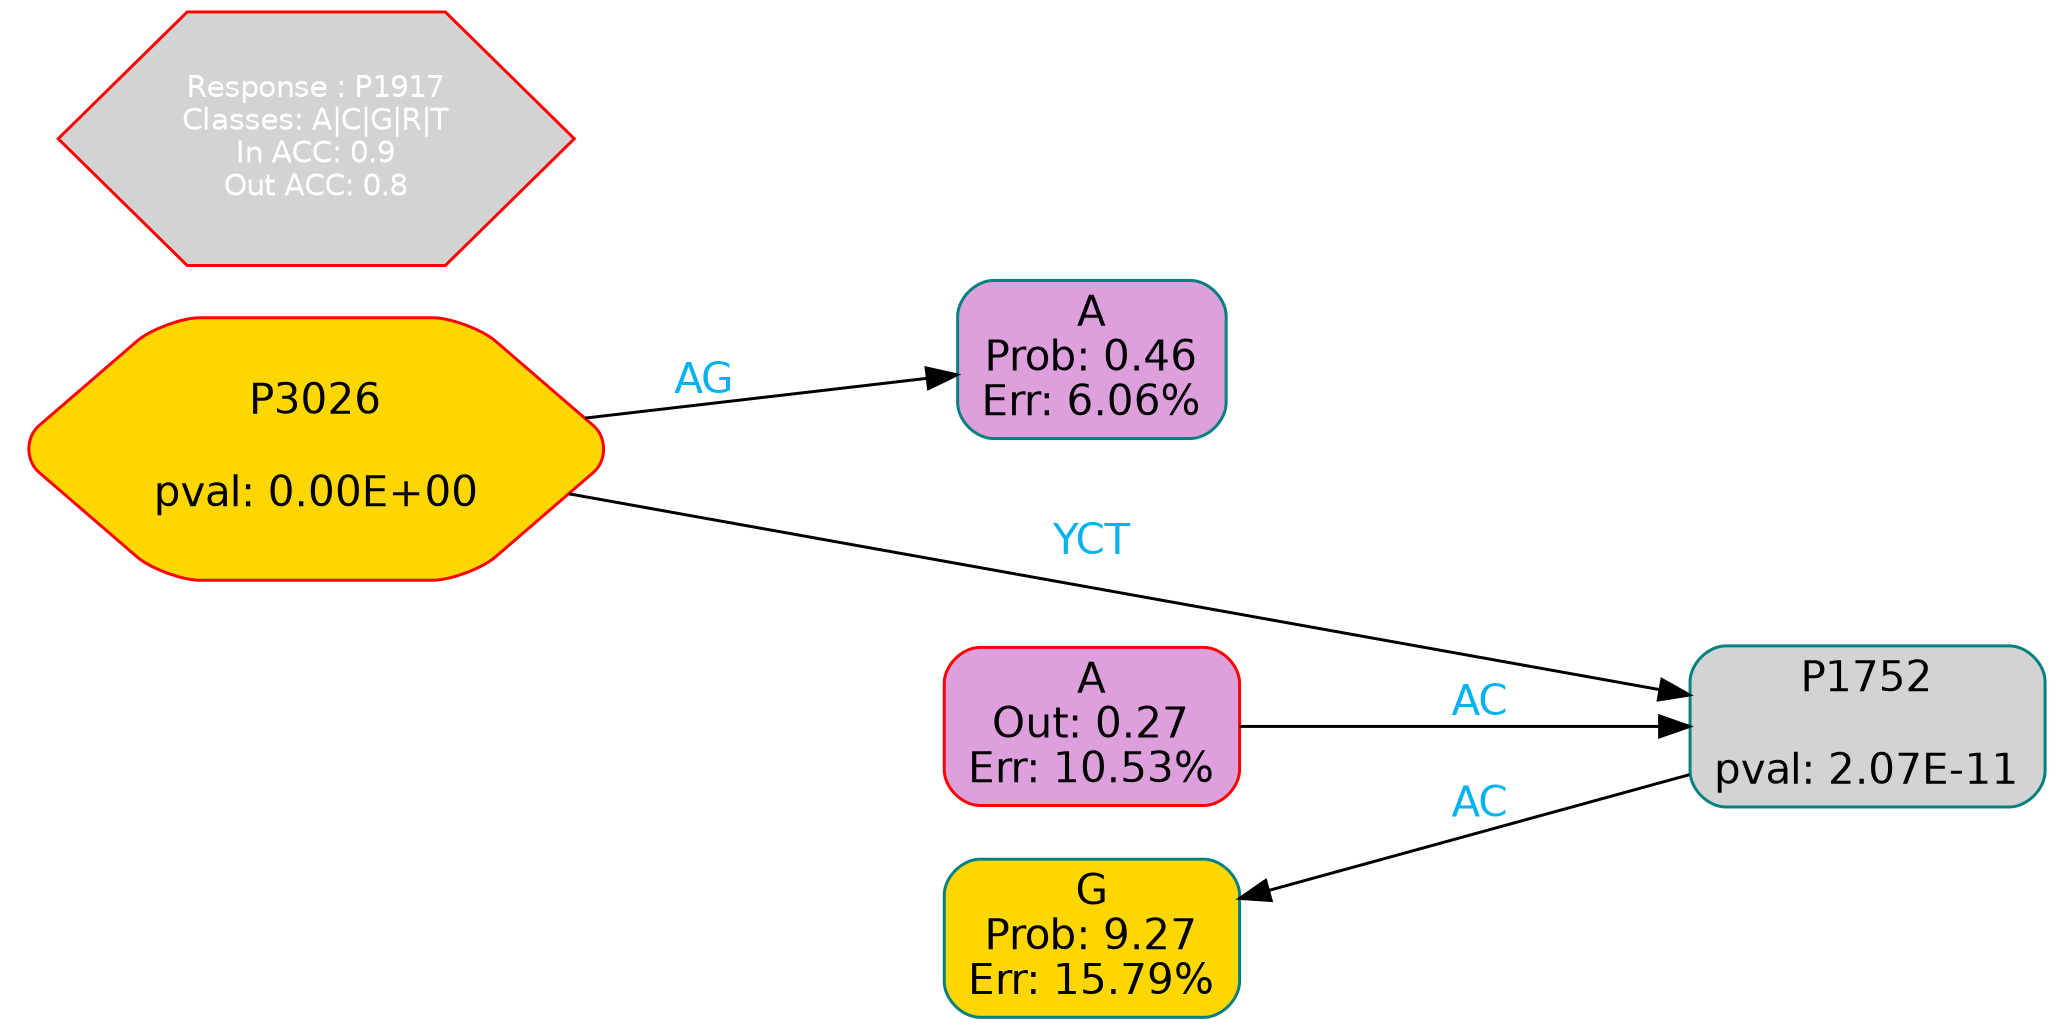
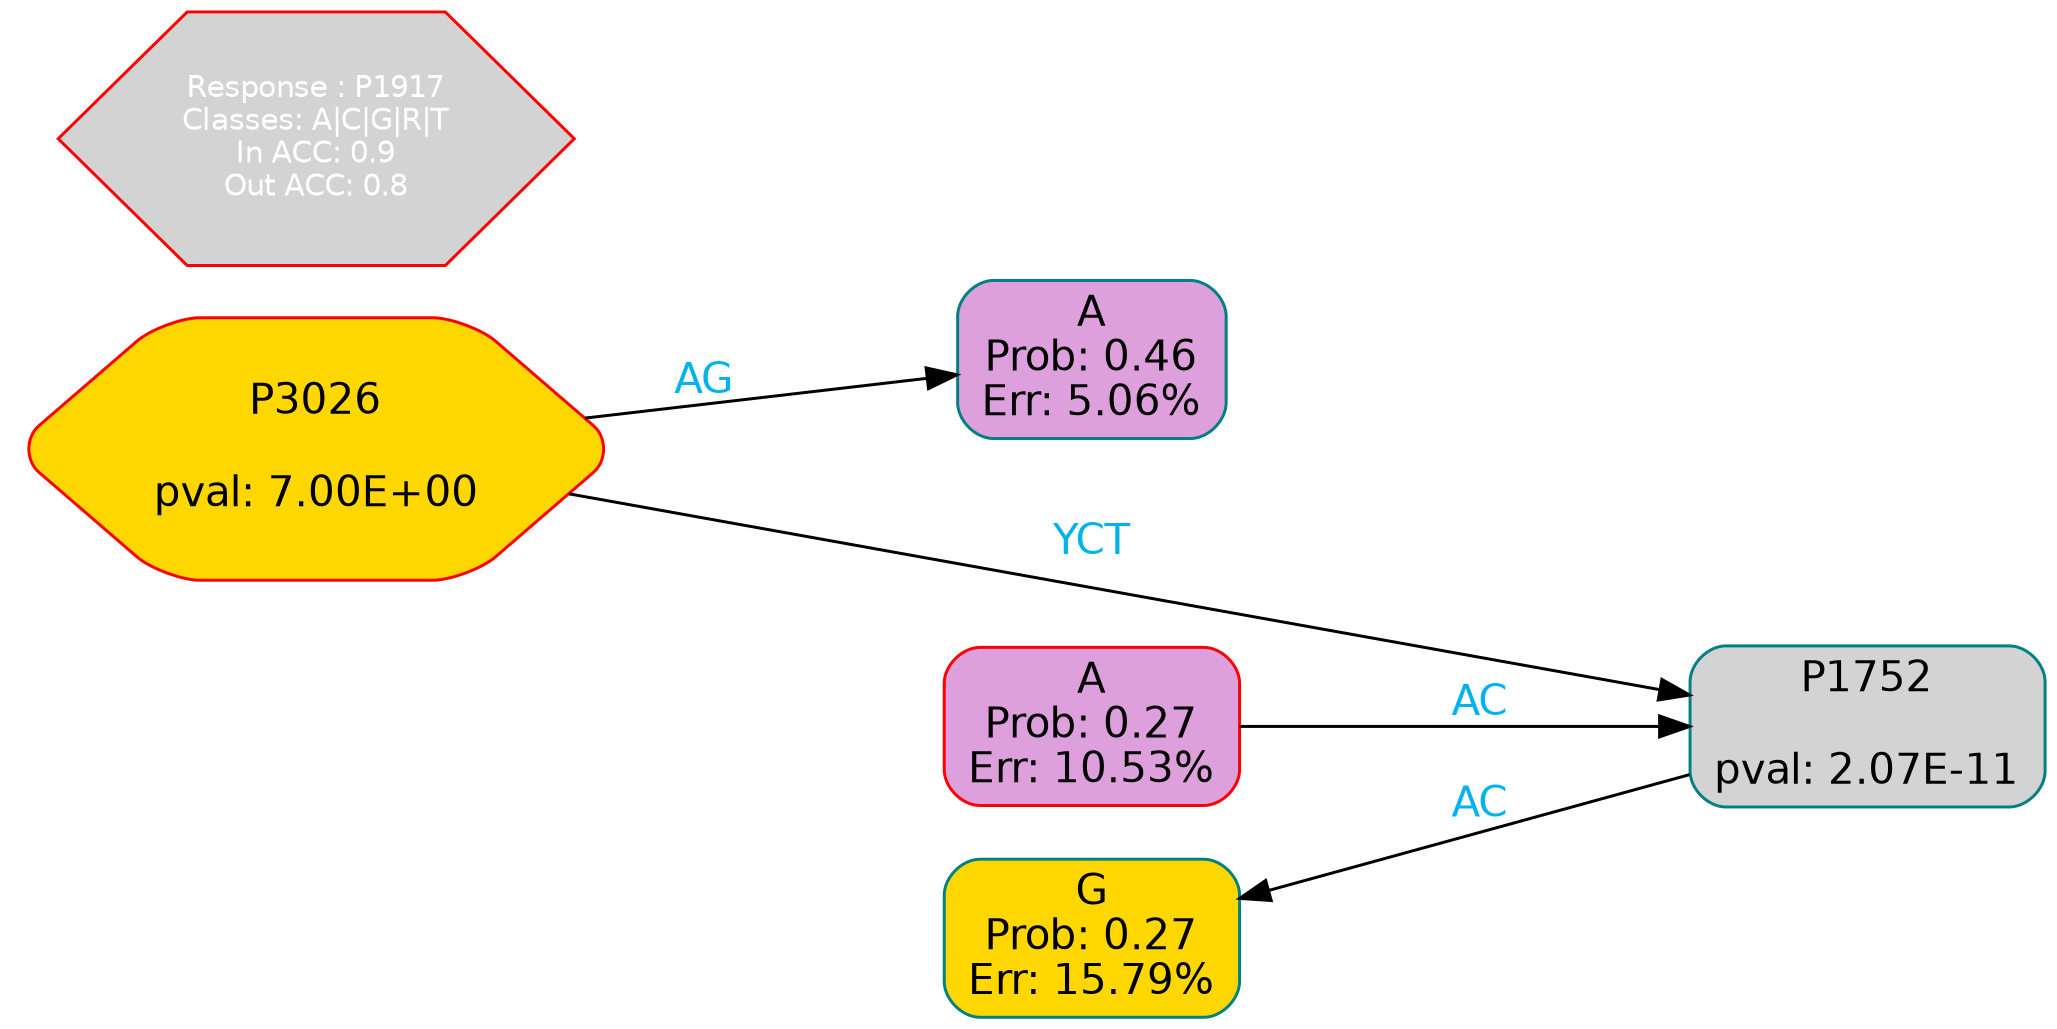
node "A Prob: 0.46 Err: 6.06%": label "A Prob: 0.46 Err: 6.06%" -> "A Prob: 0.46 Err: 5.06%"
node "P3026 pval: 0.00E+00": label "P3026 pval: 0.00E+00" -> "P3026 pval: 7.00E+00"
node "A Out: 0.27 Err: 10.53%": label "A Out: 0.27 Err: 10.53%" -> "A Prob: 0.27 Err: 10.53%"
node "G Prob: 9.27 Err: 15.79%": label "G Prob: 9.27 Err: 15.79%" -> "G Prob: 0.27 Err: 15.79%"
